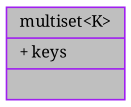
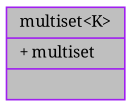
node "multiset<K>": text "+ keys" -> "+ multiset"
